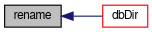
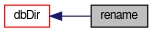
edge "dbDir" -> "rename": reversed
